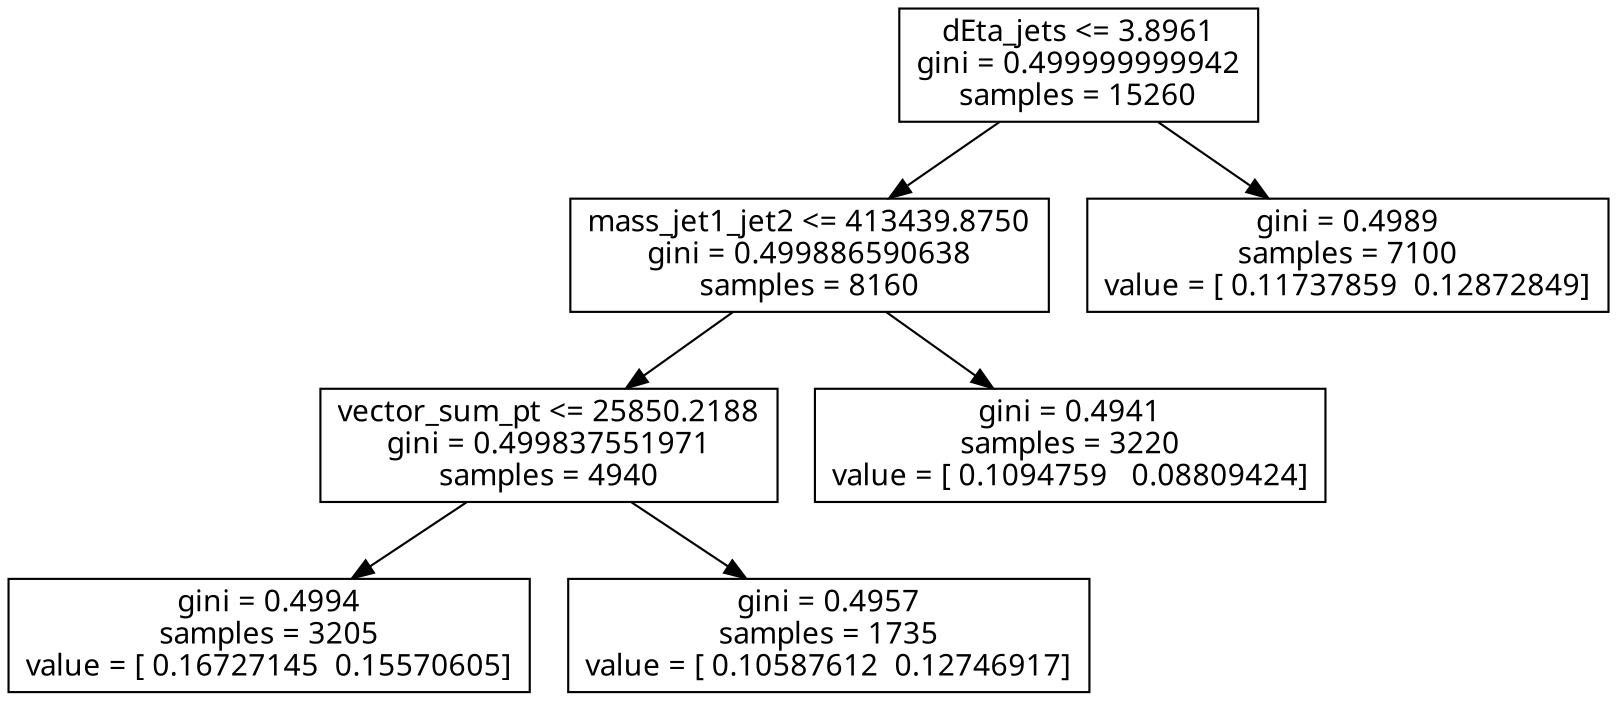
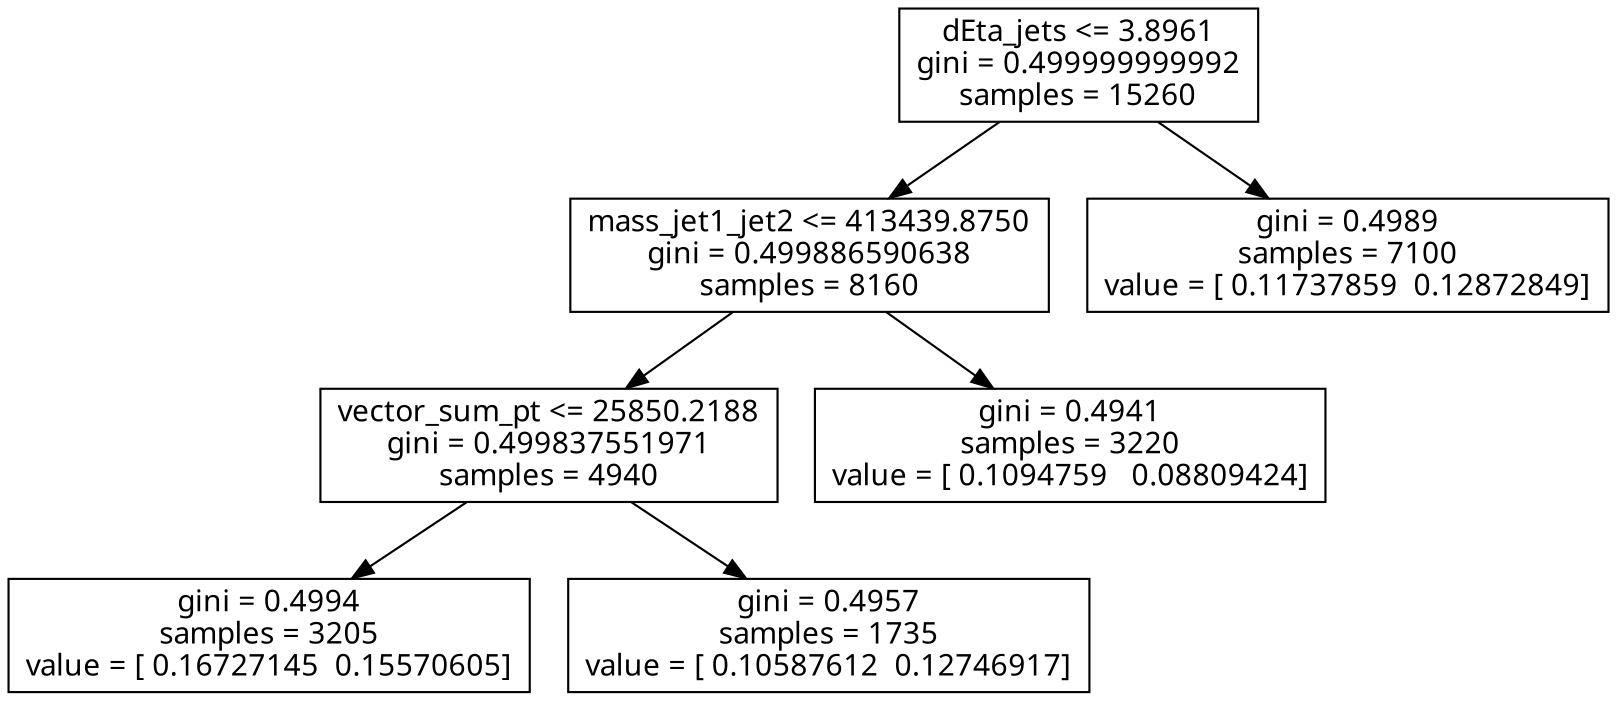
node "dEta_jets <= 3.8961 gini = 0.499999999942 samples = 15260": label "dEta_jets <= 3.8961 gini = 0.499999999942 samples = 15260" -> "dEta_jets <= 3.8961 gini = 0.499999999992 samples = 15260"
